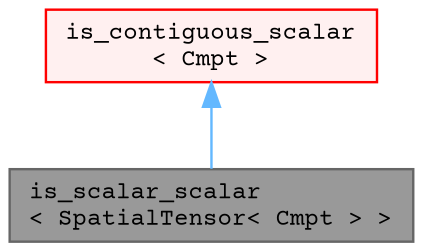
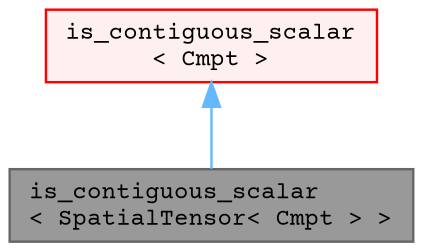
node "is_scalar_scalar < SpatialTensor< Cmpt > >": label "is_scalar_scalar < SpatialTensor< Cmpt > >" -> "is_contiguous_scalar < SpatialTensor< Cmpt > >"
